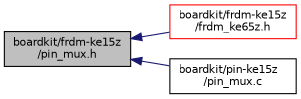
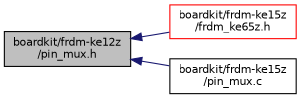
node "boardkit/frdm-ke15z /pin_mux.h": label "boardkit/frdm-ke15z /pin_mux.h" -> "boardkit/frdm-ke12z /pin_mux.h"
node "boardkit/pin-ke15z /pin_mux.c": label "boardkit/pin-ke15z /pin_mux.c" -> "boardkit/frdm-ke15z /pin_mux.c"
